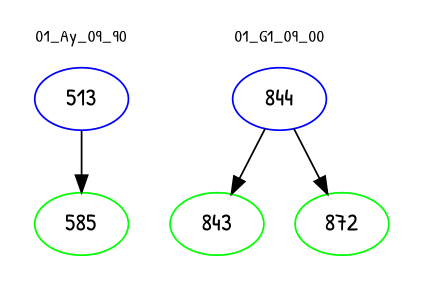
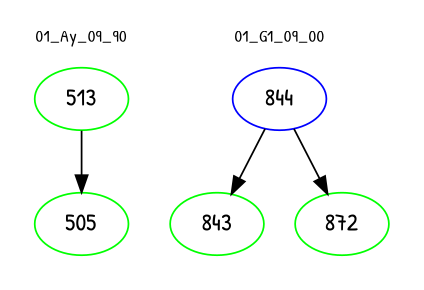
node "513": color blue -> green
node "585": label "585" -> "505"
